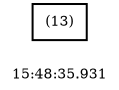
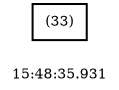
node "(13)": label "(13)" -> "(33)"
